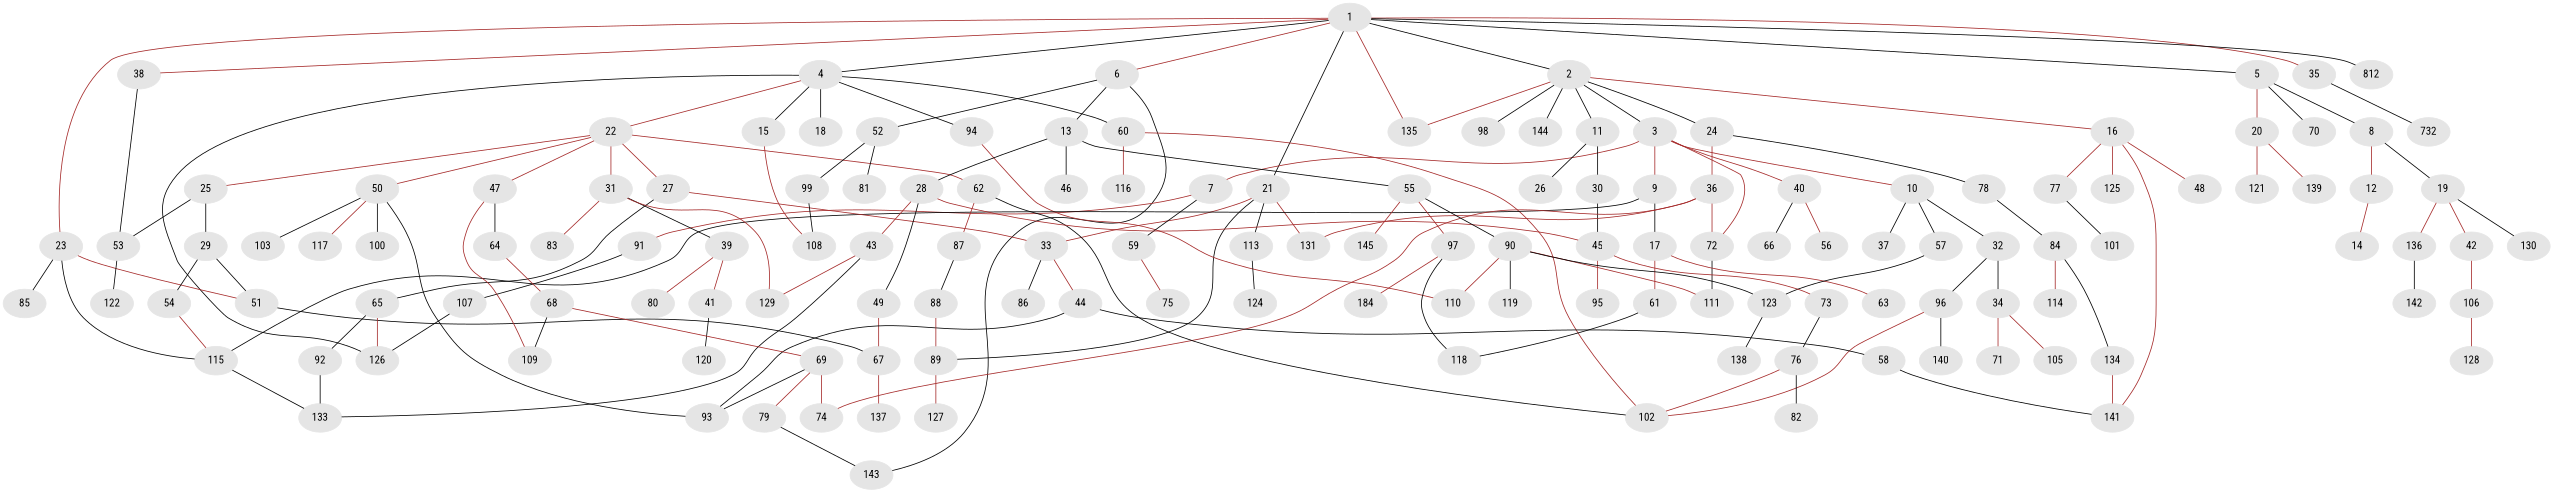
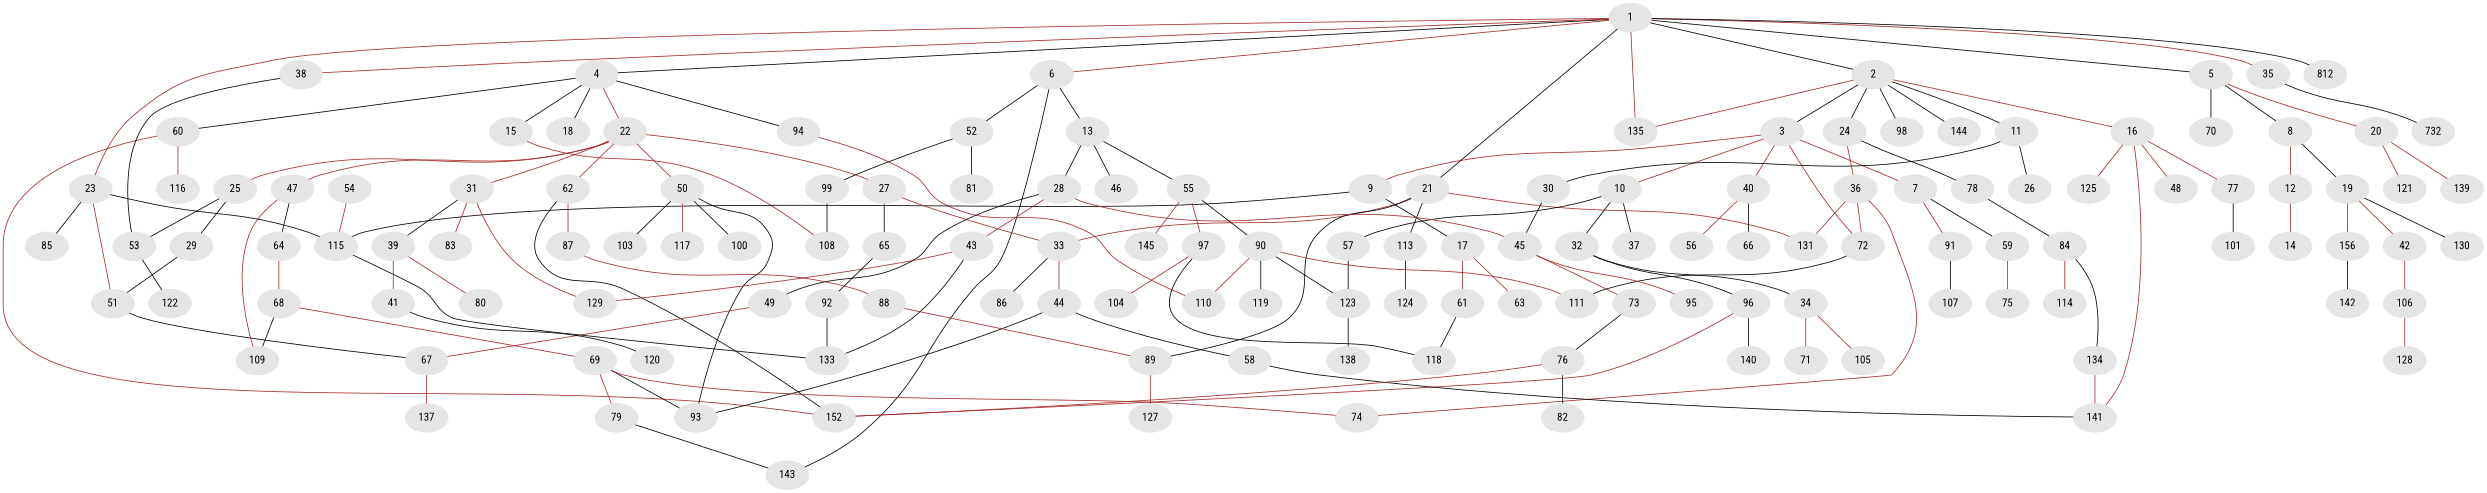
node "136": label "136" -> "156"
edge "29" -- "54": removed
edge "87" -- "88": color black -> brown
node "184": label "184" -> "104"
node "126": removed
node "102": label "102" -> "152"
